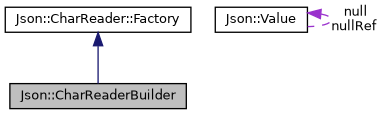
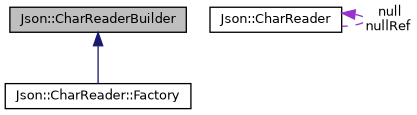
node "Json::Value": label "Json::Value" -> "Json::CharReader"
edge "Json::CharReaderBuilder" -> "Json::CharReader::Factory": reversed
